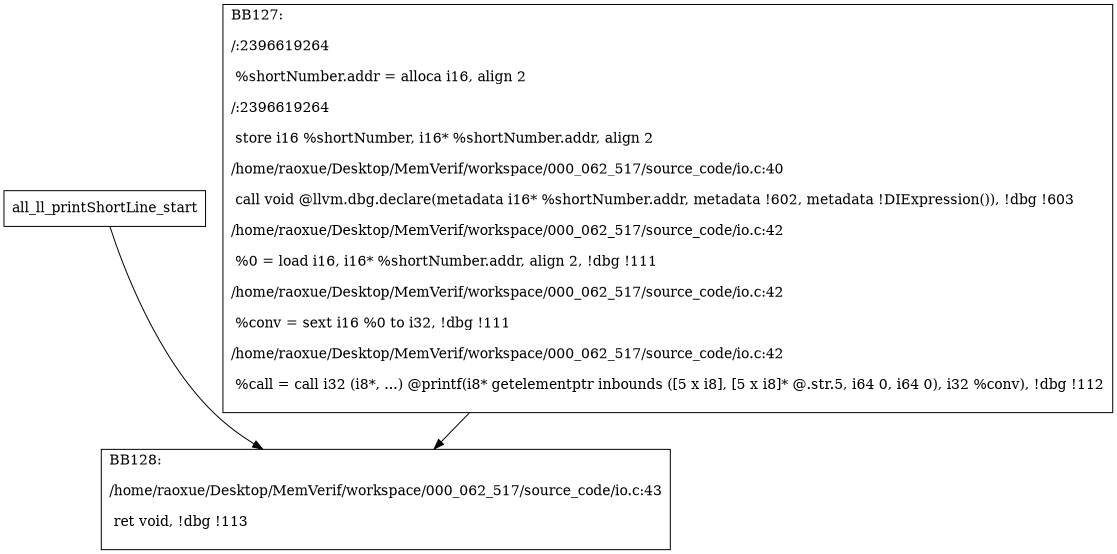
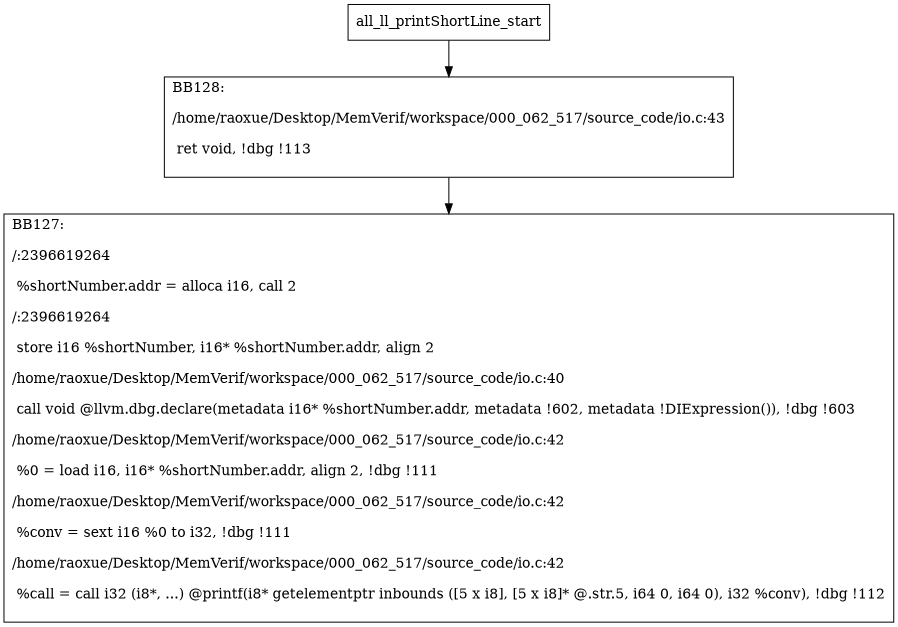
node "BB127:": text "%shortNumber.addr = alloca i16, align 2" -> "%shortNumber.addr = alloca i16, call 2"
edge "BB127:" -> "BB128:": reversed
